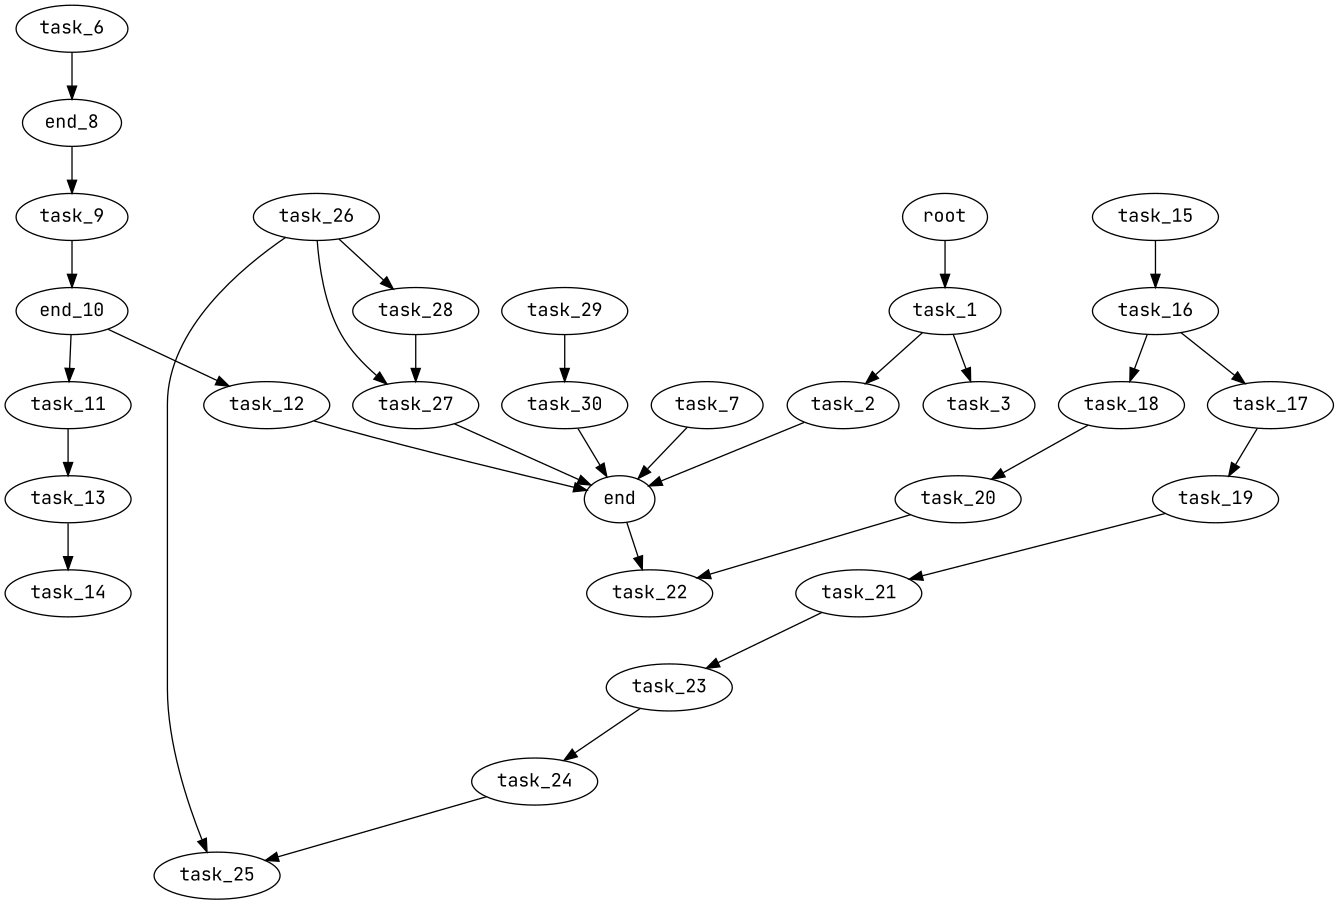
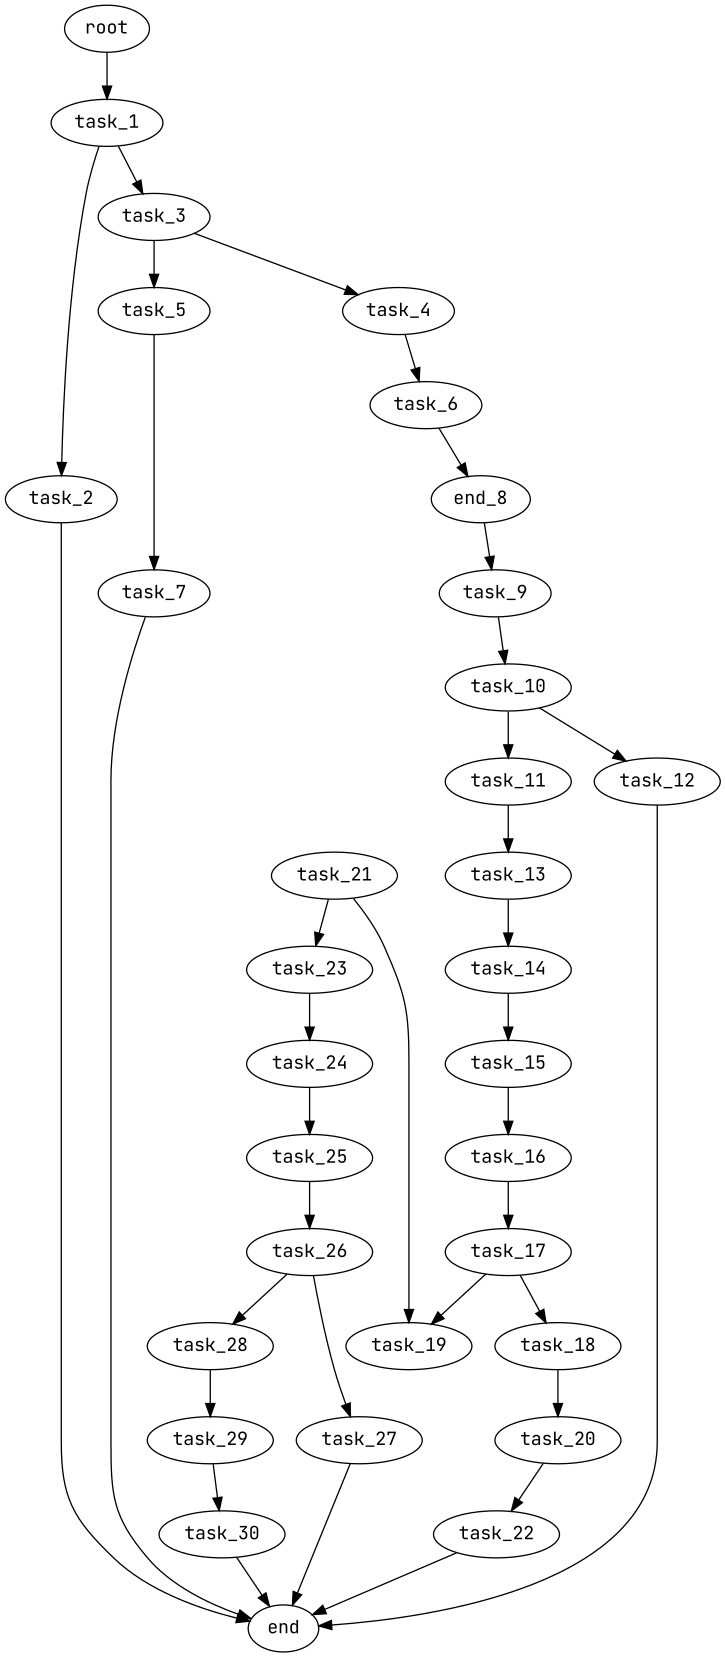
node "end_10": label "end_10" -> "task_10"
node "task_5": added
node "task_4": added
edge "task_28" -> "task_27": now "task_28" -> "task_29"
edge "task_16" -> "task_18": now "task_17" -> "task_18"
edge "task_26" -> "task_25": reversed
edge "end" -> "task_22": reversed
edge "task_19" -> "task_21": reversed
edge "task_14" -> "task_15": added
